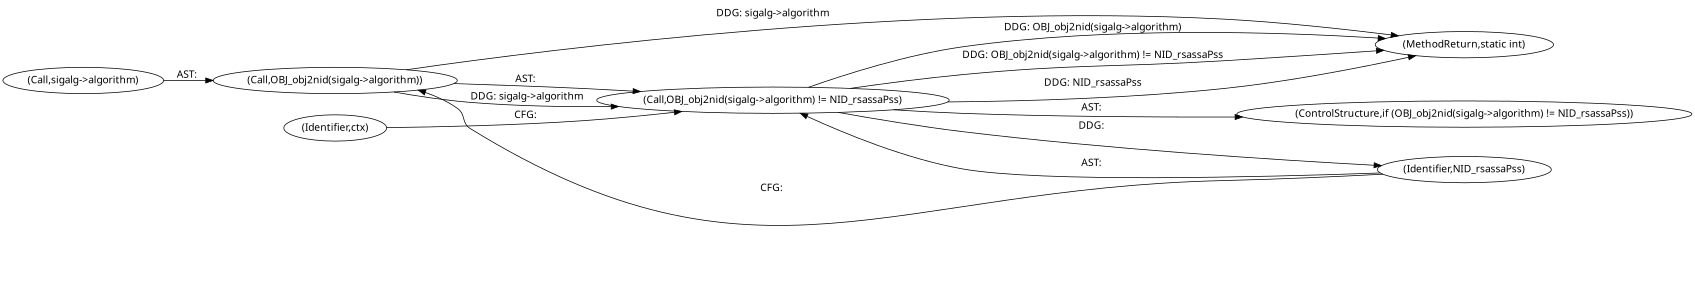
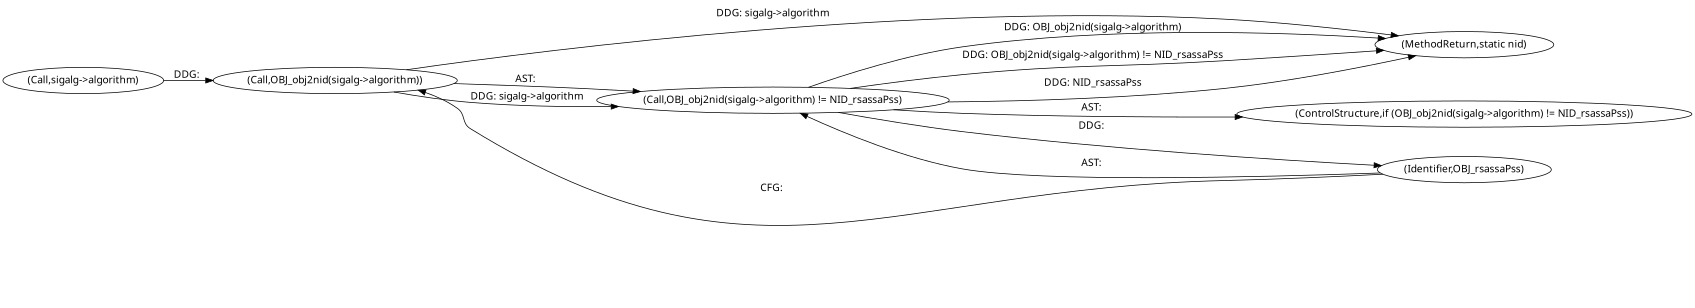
node "(MethodReturn,static int)": label "(MethodReturn,static int)" -> "(MethodReturn,static nid)"
edge "(Call,sigalg->algorithm)" -> "(Call,OBJ_obj2nid(sigalg->algorithm))": label "AST: " -> "DDG: "
node "(Identifier,ctx)": removed
node "(Identifier,NID_rsassaPss)": label "(Identifier,NID_rsassaPss)" -> "(Identifier,OBJ_rsassaPss)"
